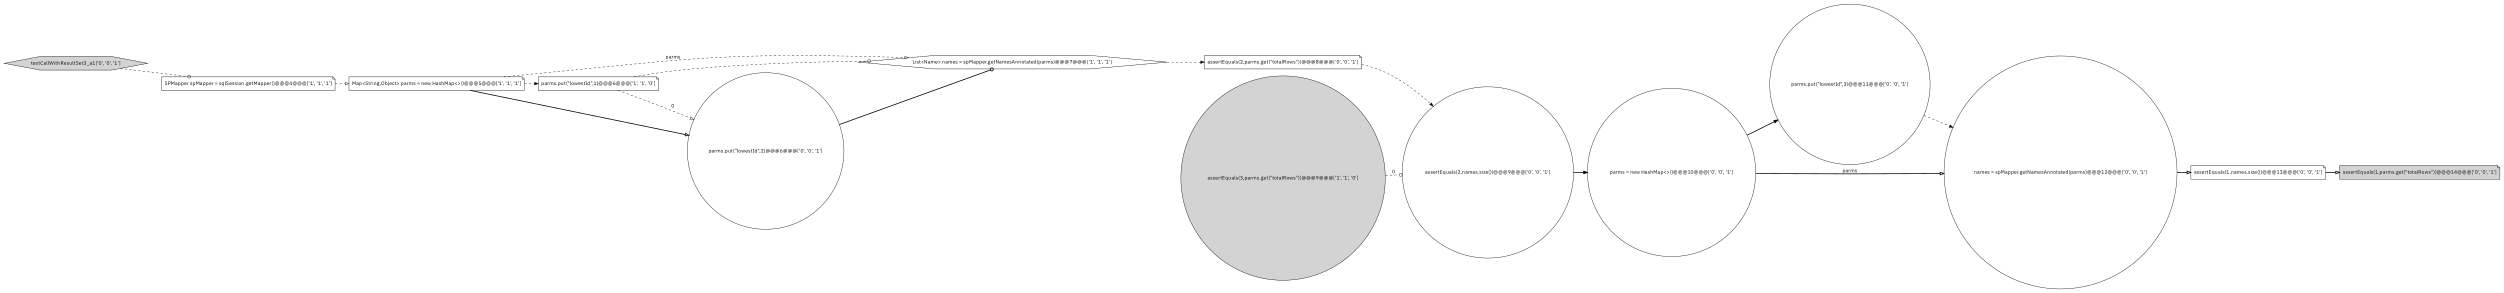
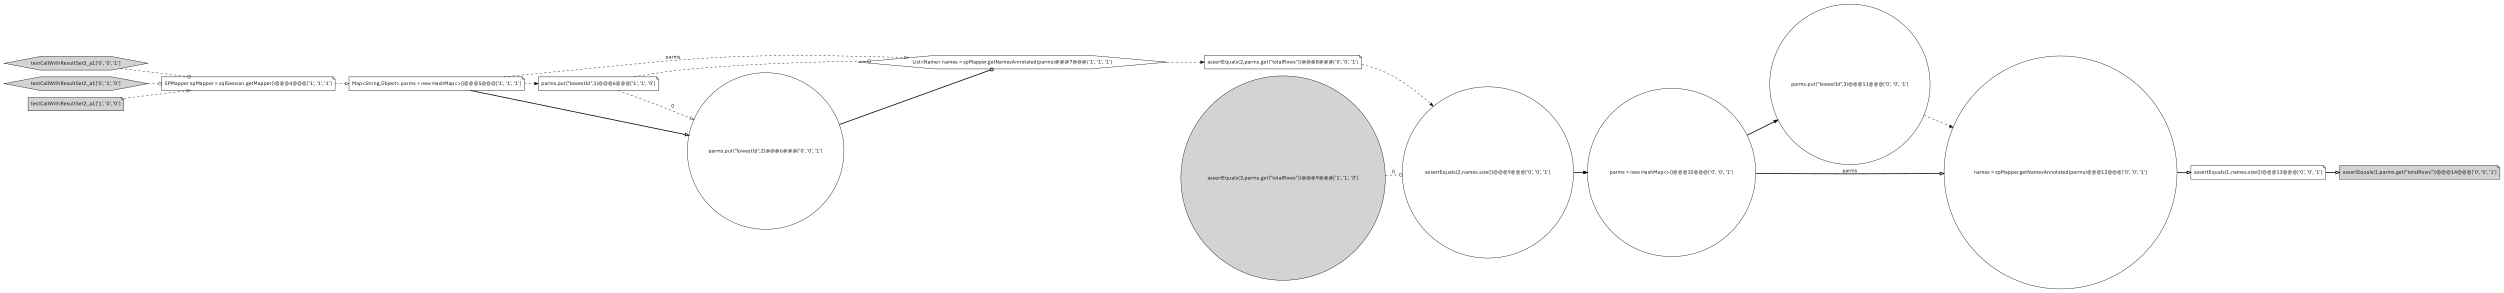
node "testCallWithResultSet2_a1['0', '1', '0']": added
node "testCallWithResultSet2_a1['1', '0', '0']": added
